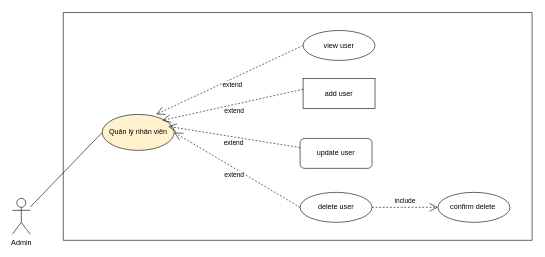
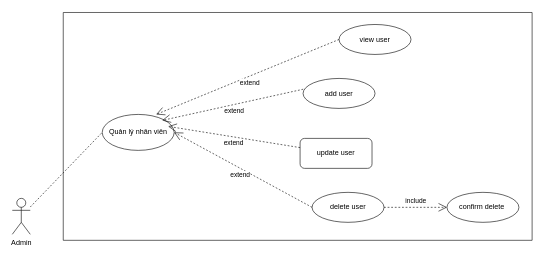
node "view user": moved (339, 45) -> (375, 39)
node "add user": shape rectangle -> ellipse
node "Quản lý nhân viên": fillcolor #fff2cc -> #ffffff
edge "Quản lý nhân viên" -- "Admin": style solid -> dashed
node "delete user": moved (336, 207) -> (348, 207)
node "confirm delete": moved (474, 207) -> (483, 207)
